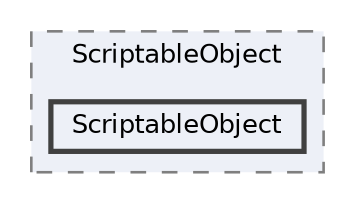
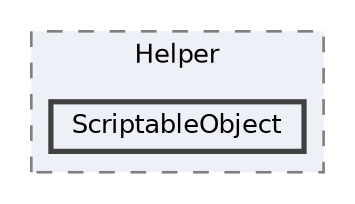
cluster "ScriptableObject": label "ScriptableObject" -> "Helper"
